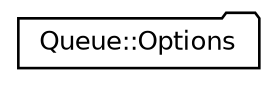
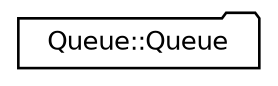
node "Queue::Options": label "Queue::Options" -> "Queue::Queue"
